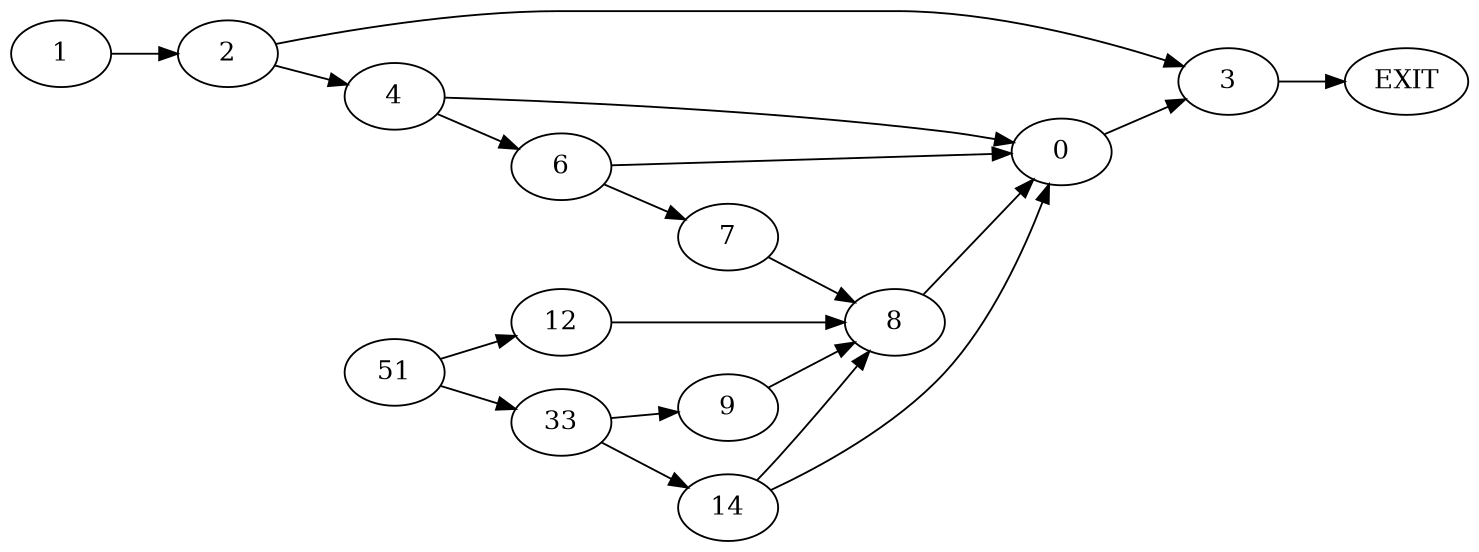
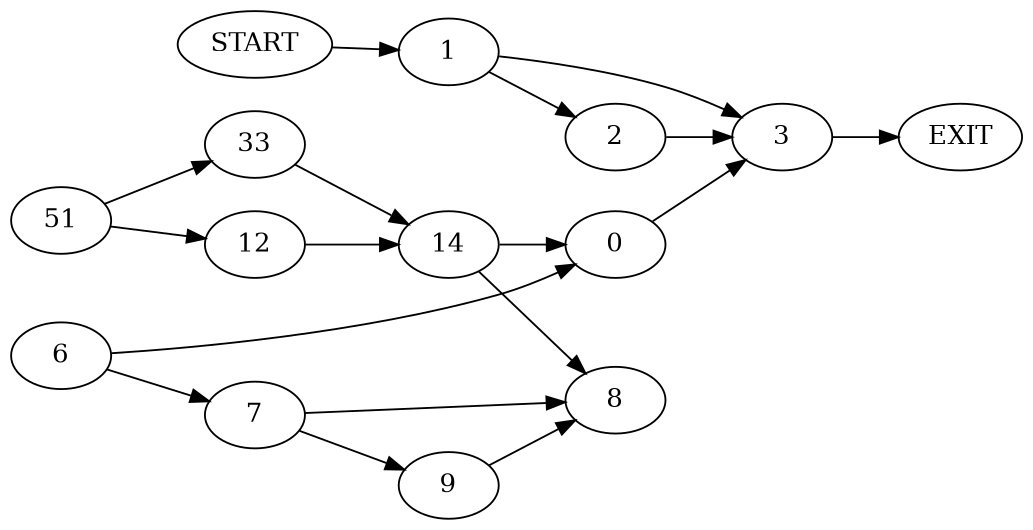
node "START": added
edge "1" -> "3": added
node "4": removed
edge "8" -> "0": removed
edge "12" -> "8": now "12" -> "14"
edge "33" -> "9": now "7" -> "9"
